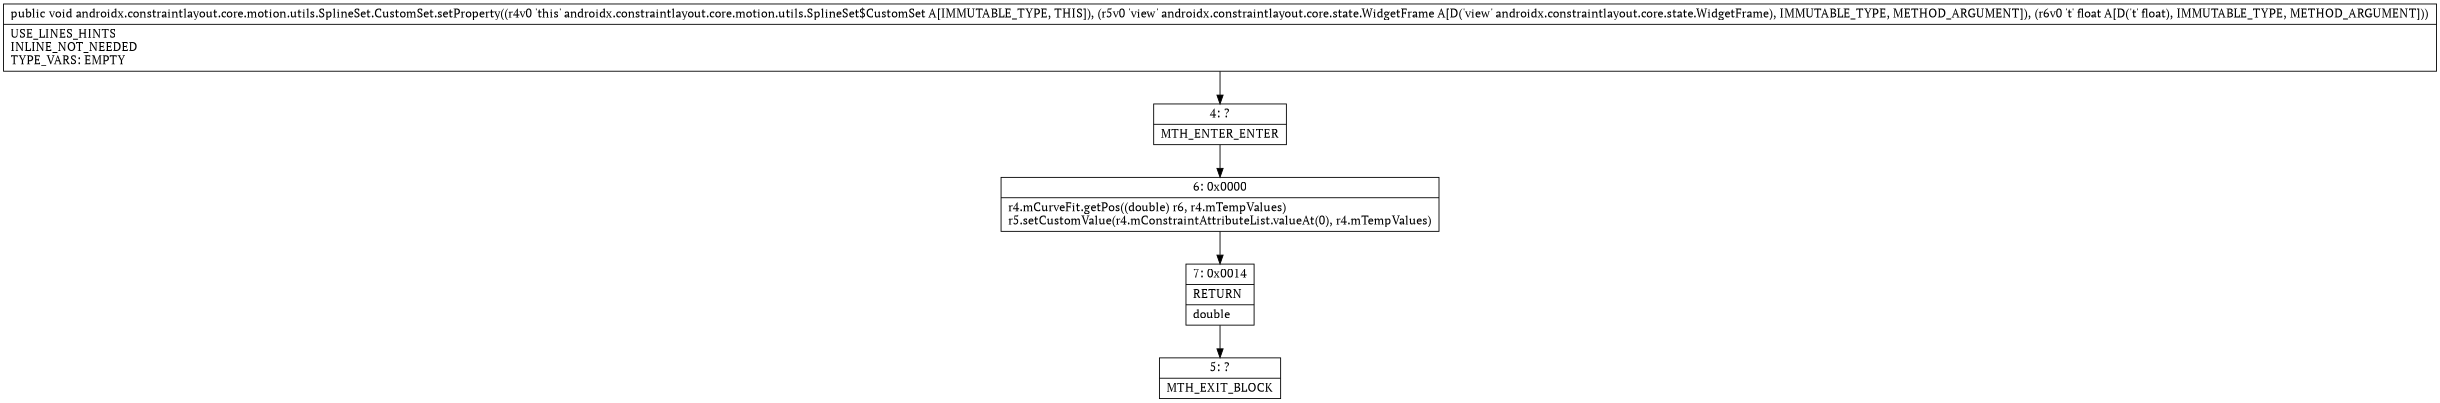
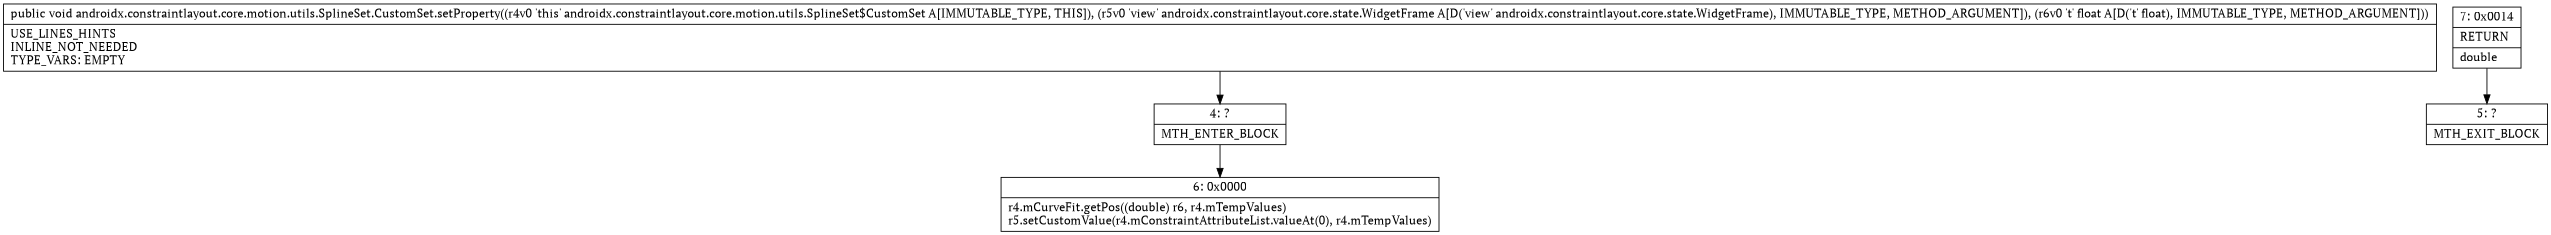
node "4: ?": text "MTH_ENTER_ENTER" -> "MTH_ENTER_BLOCK"
edge "6: 0x0000" -> "7: 0x0014": removed
